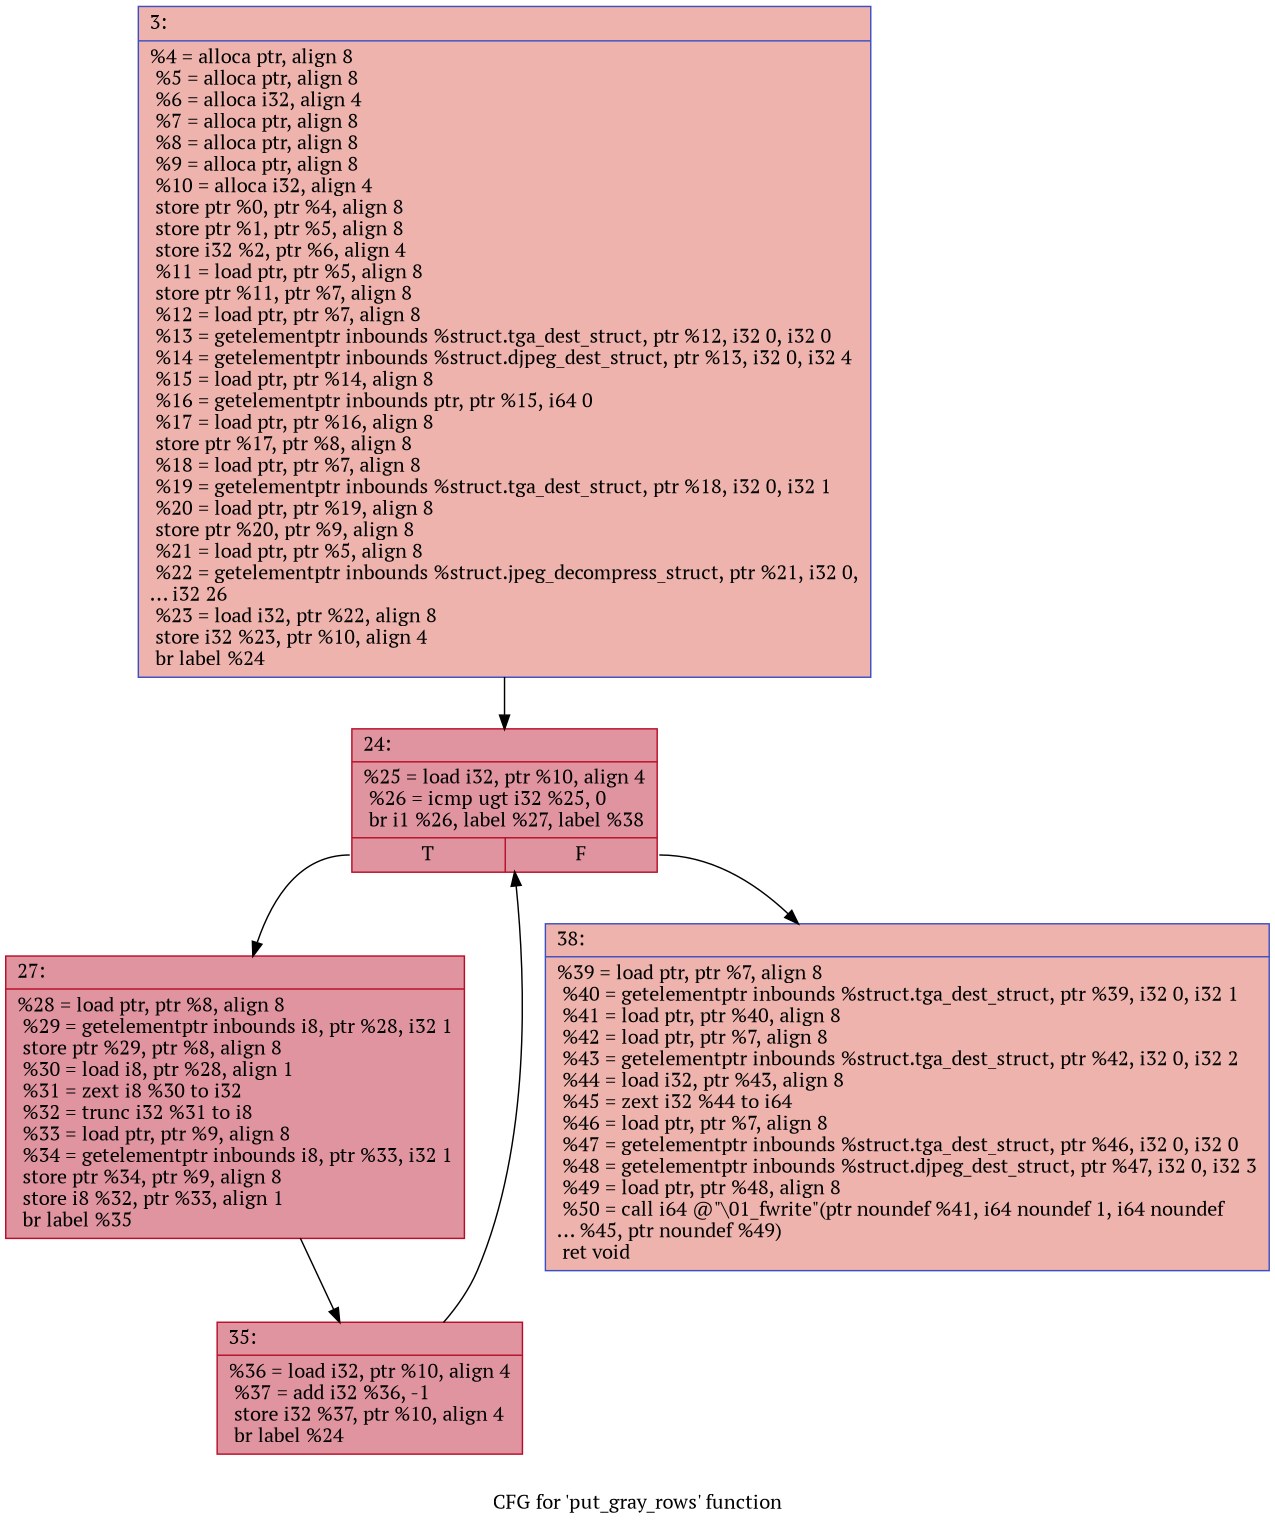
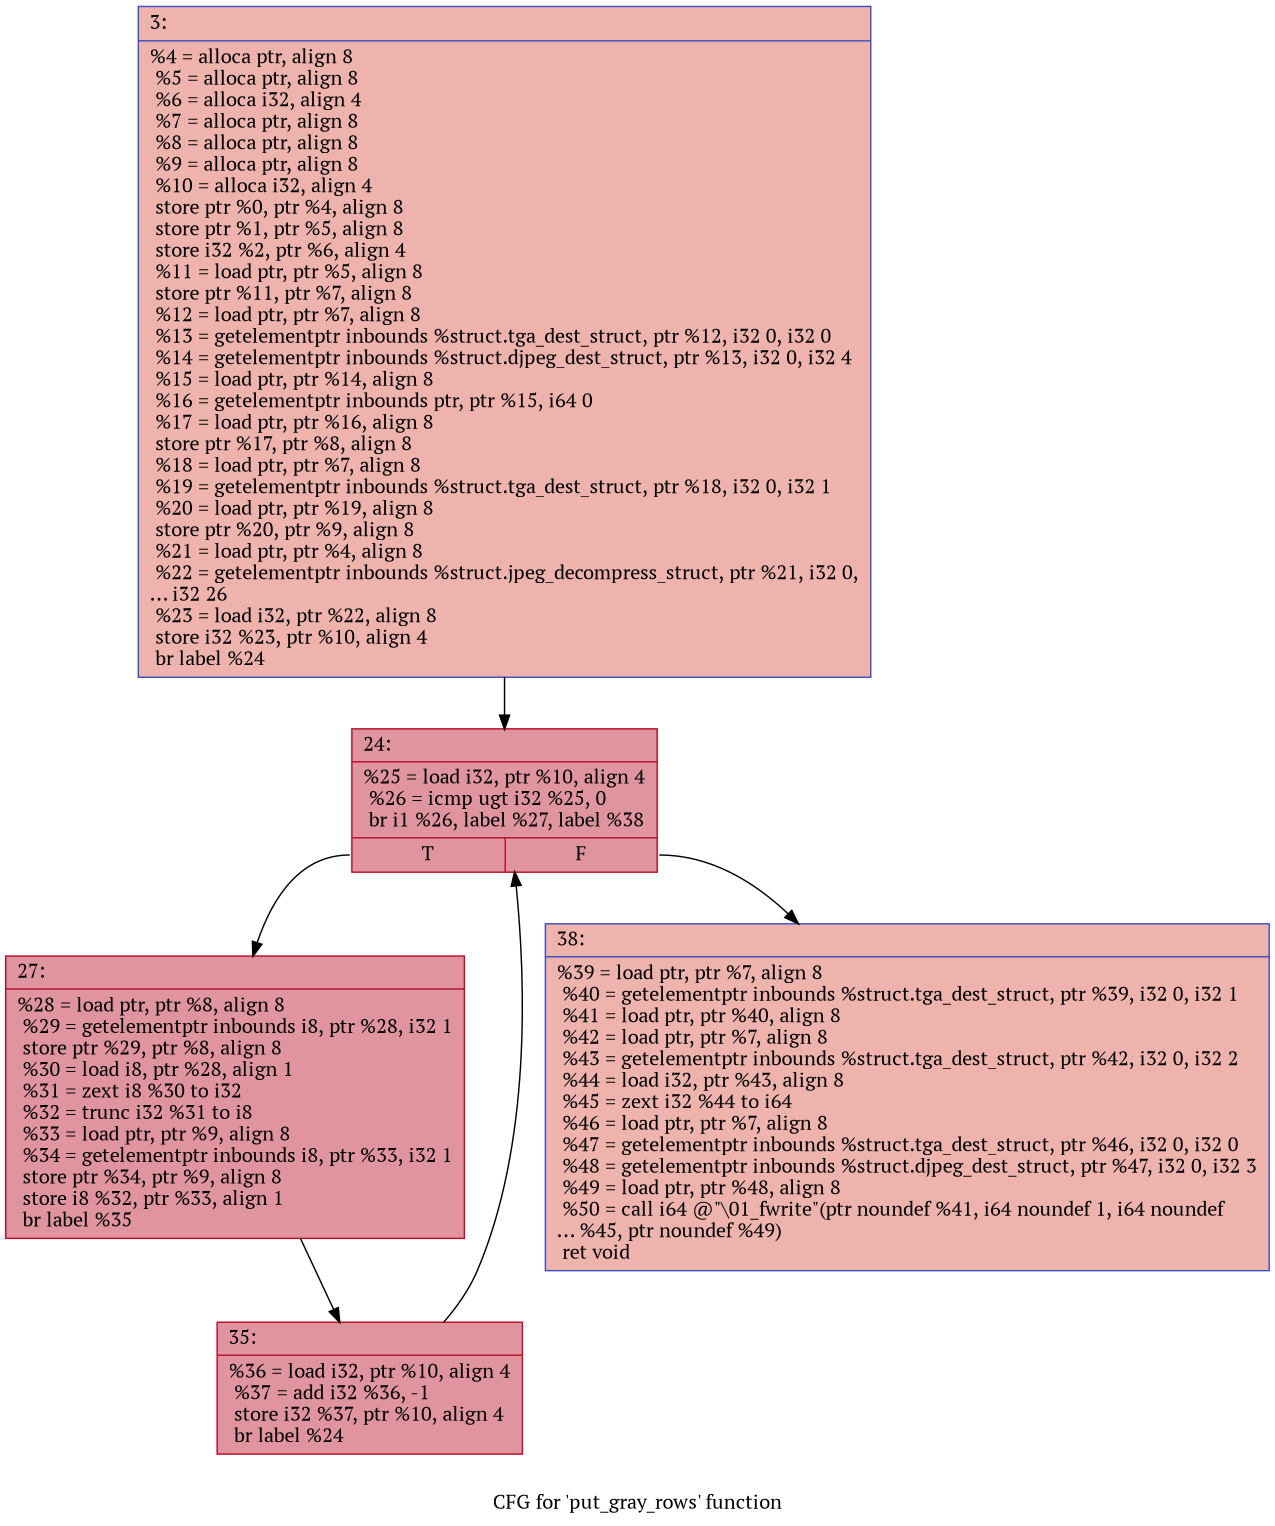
node "3:": text "%21 = load ptr, ptr %5, align 8" -> "%21 = load ptr, ptr %4, align 8"
